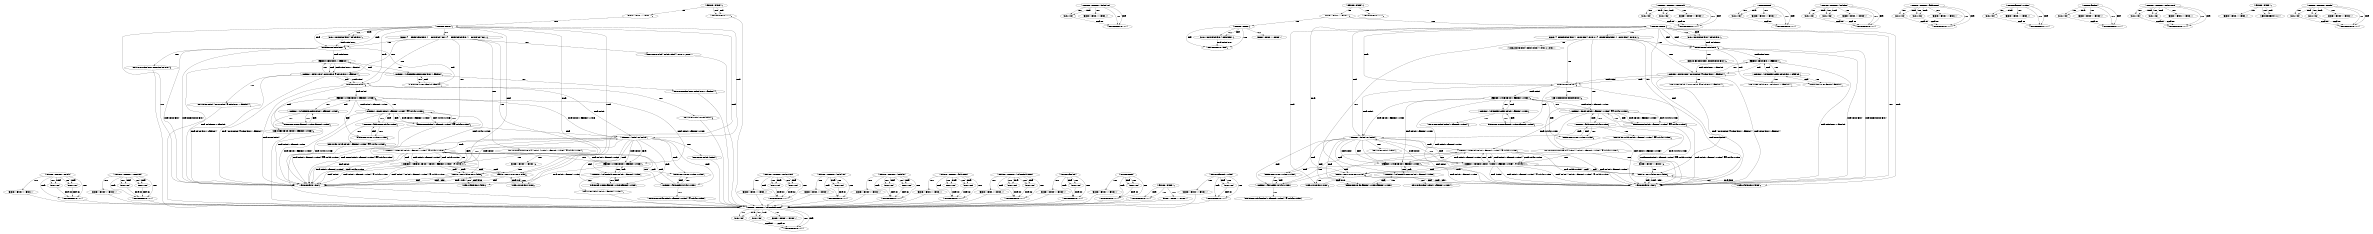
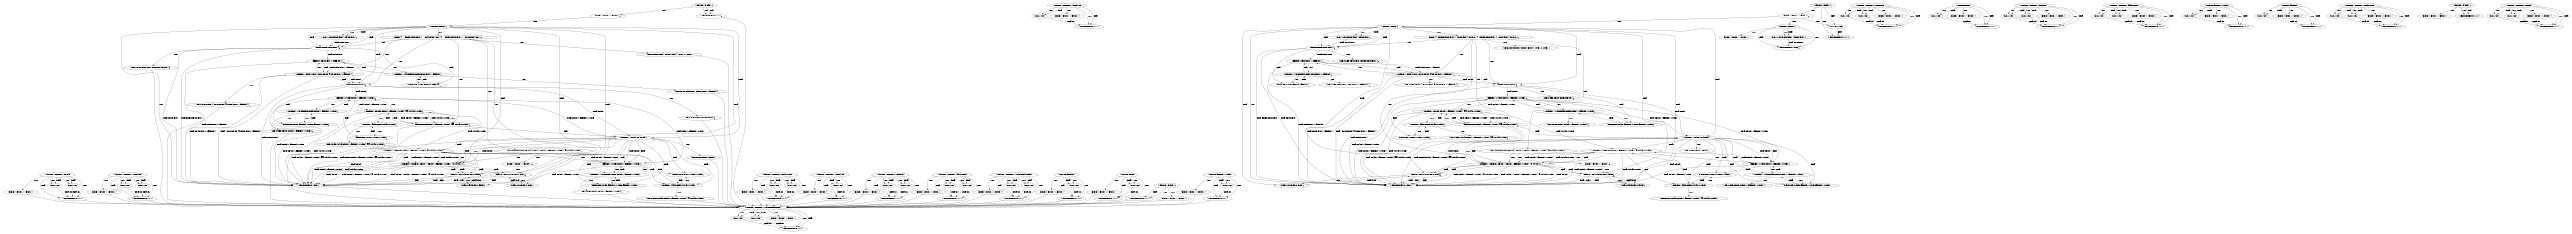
node "(UNKNOWN,t,t)": added
